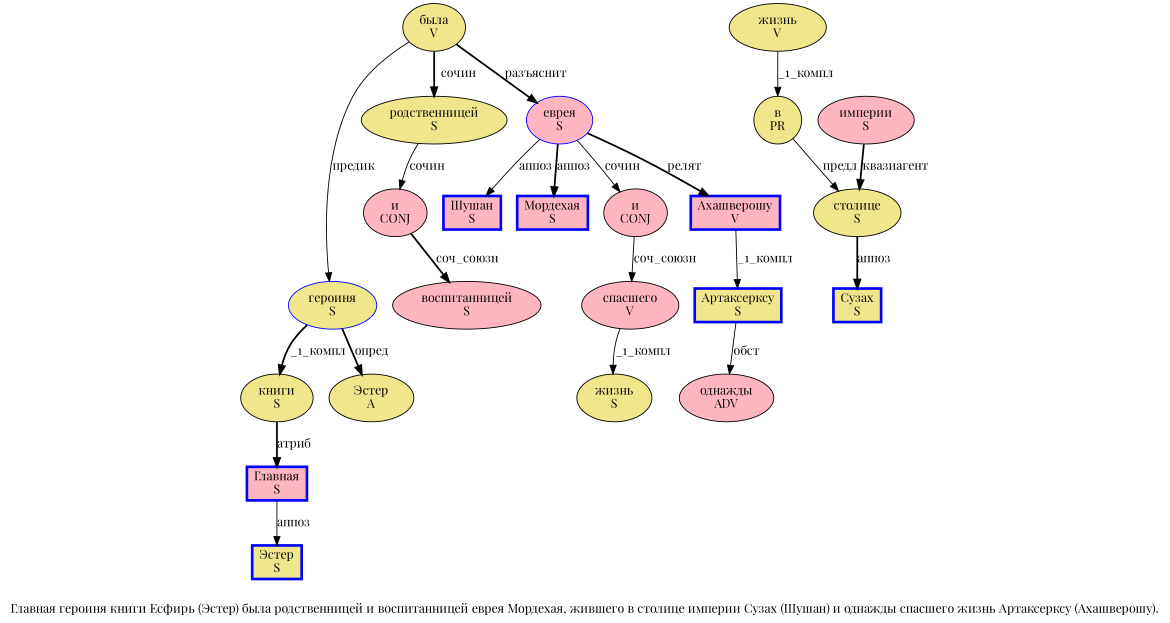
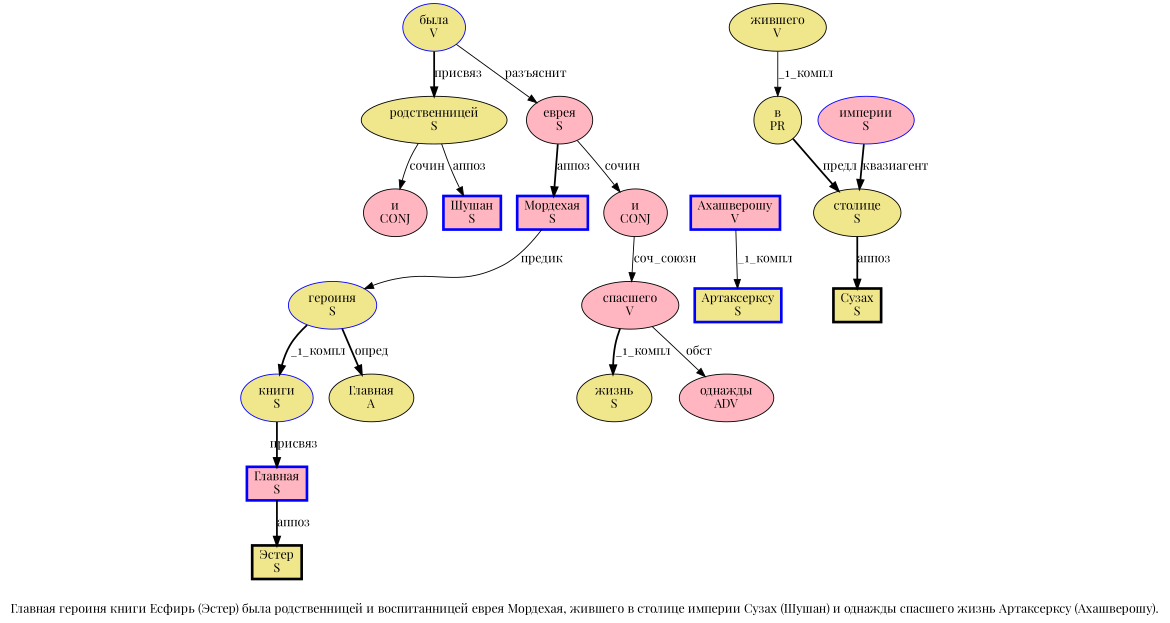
node "была V": color black -> blue
node "жизнь V": label "жизнь V" -> "жившего V"
edge "была V" -> "еврея S": style bold -> solid
edge "была V" -> "родственницей S": label "сочин" -> "присвяз"
node "еврея S": color blue -> black
node "империи S": color black -> blue
edge "была V" -> "героиня S": now "Мордехая S" -> "героиня S"
edge "еврея S" -> "Ахашверошу V": removed, label "релят"
edge "в PR" -> "столице S": style solid -> bold
edge "еврея S" -> "Шушан S": now "родственницей S" -> "Шушан S"
node "воспитанницей S": removed
node "Сузах S": color blue -> black
edge "Артаксерксу S" -> "однажды ADV": now "спасшего V" -> "однажды ADV"
edge "спасшего V" -> "жизнь S": style solid -> bold
node "книги S": color black -> blue
node "Эстер A": label "Эстер A" -> "Главная A"
edge "книги S" -> "Главная S": label "атриб" -> "присвяз"
edge "Главная S" -> "Эстер S": style solid -> bold
node "Эстер S": color blue -> black
